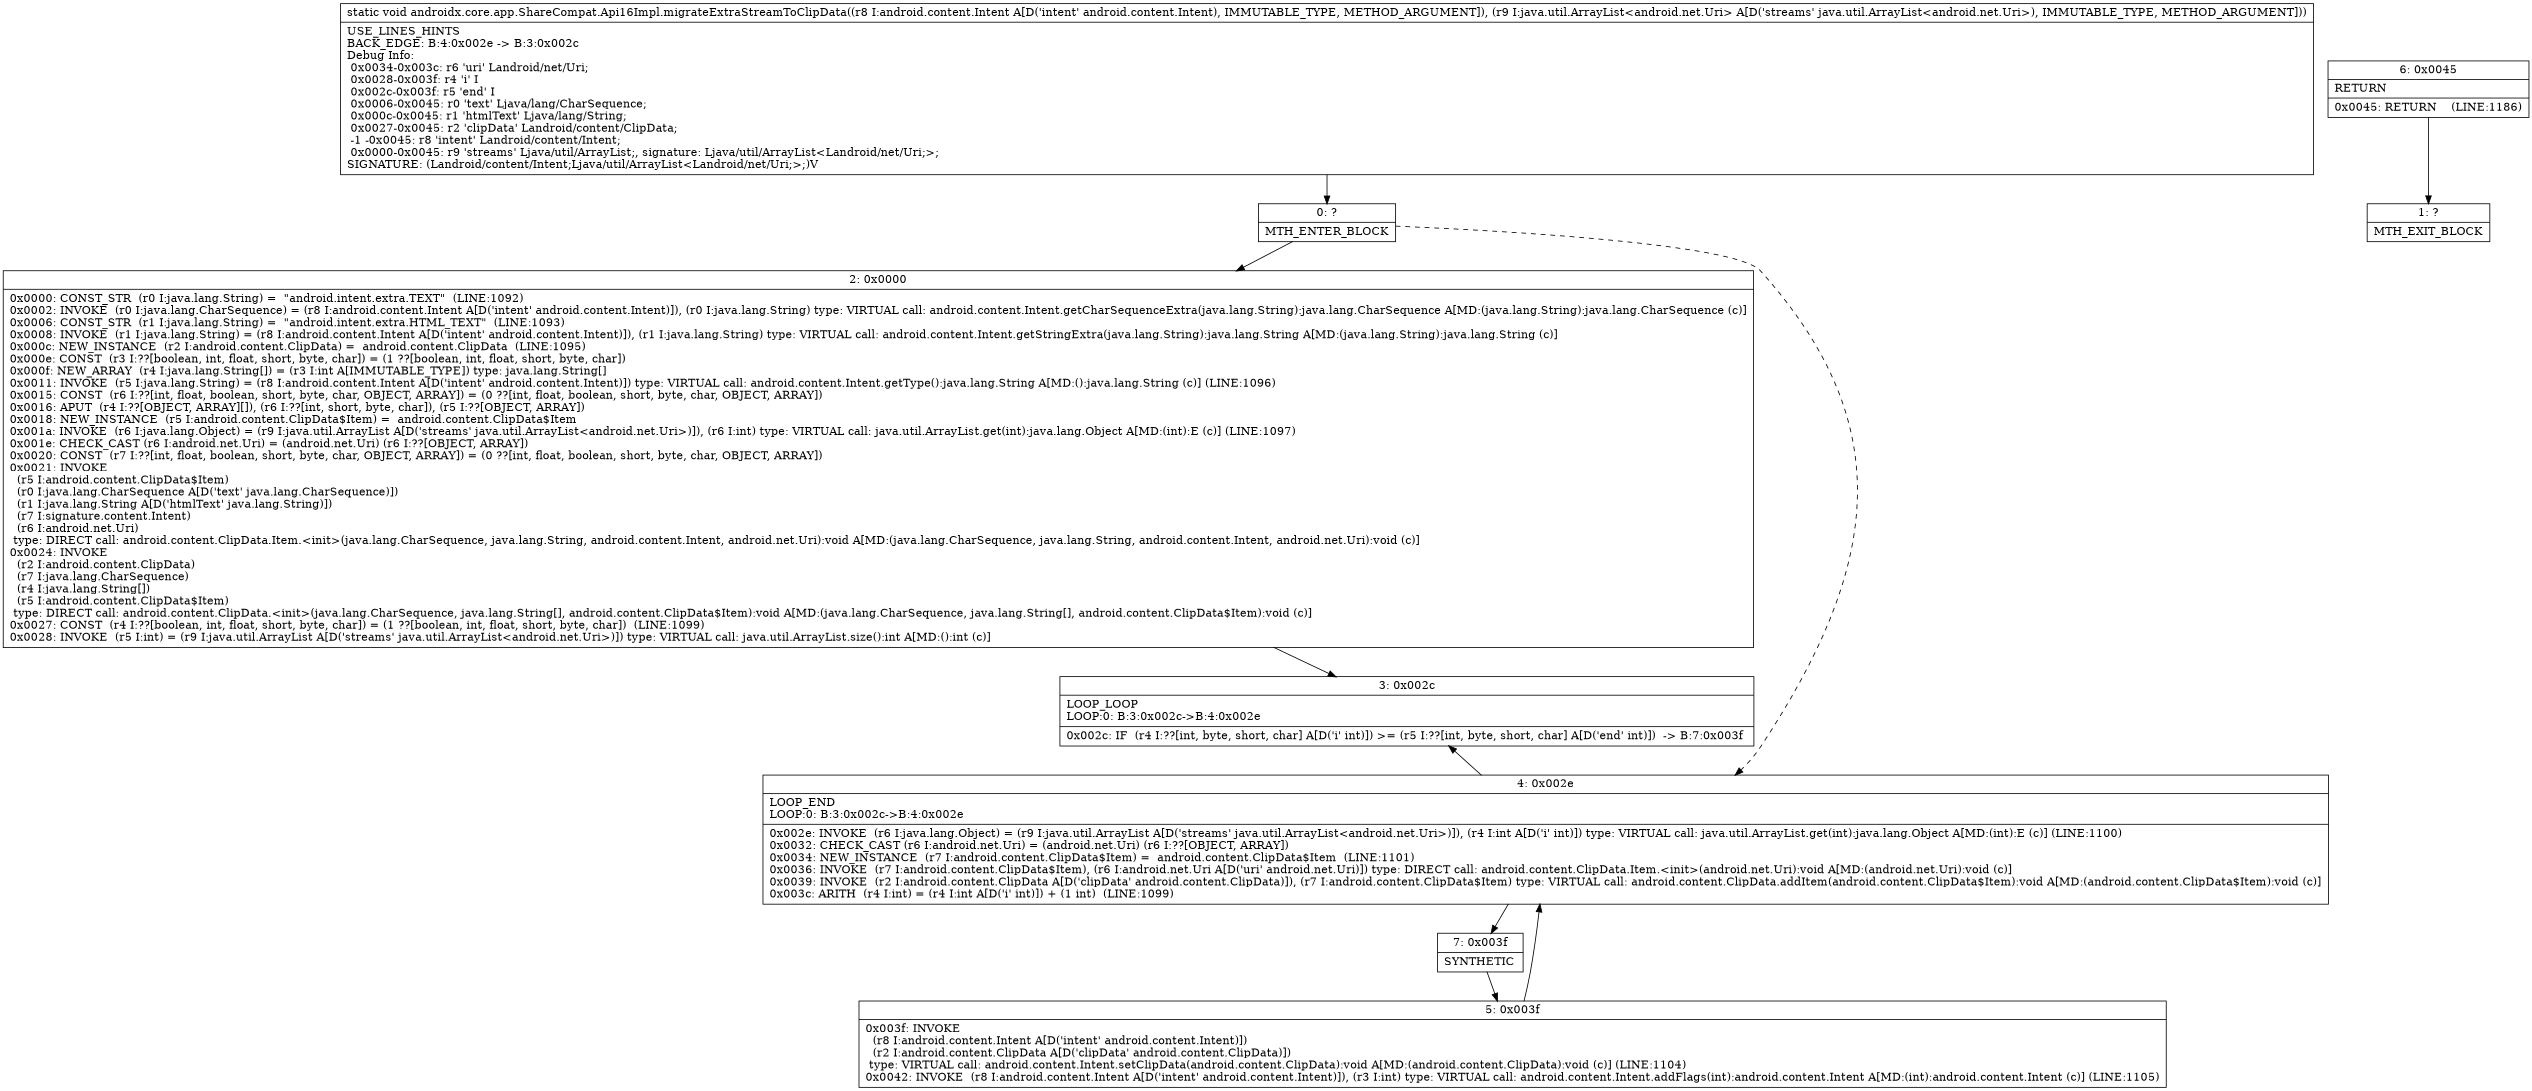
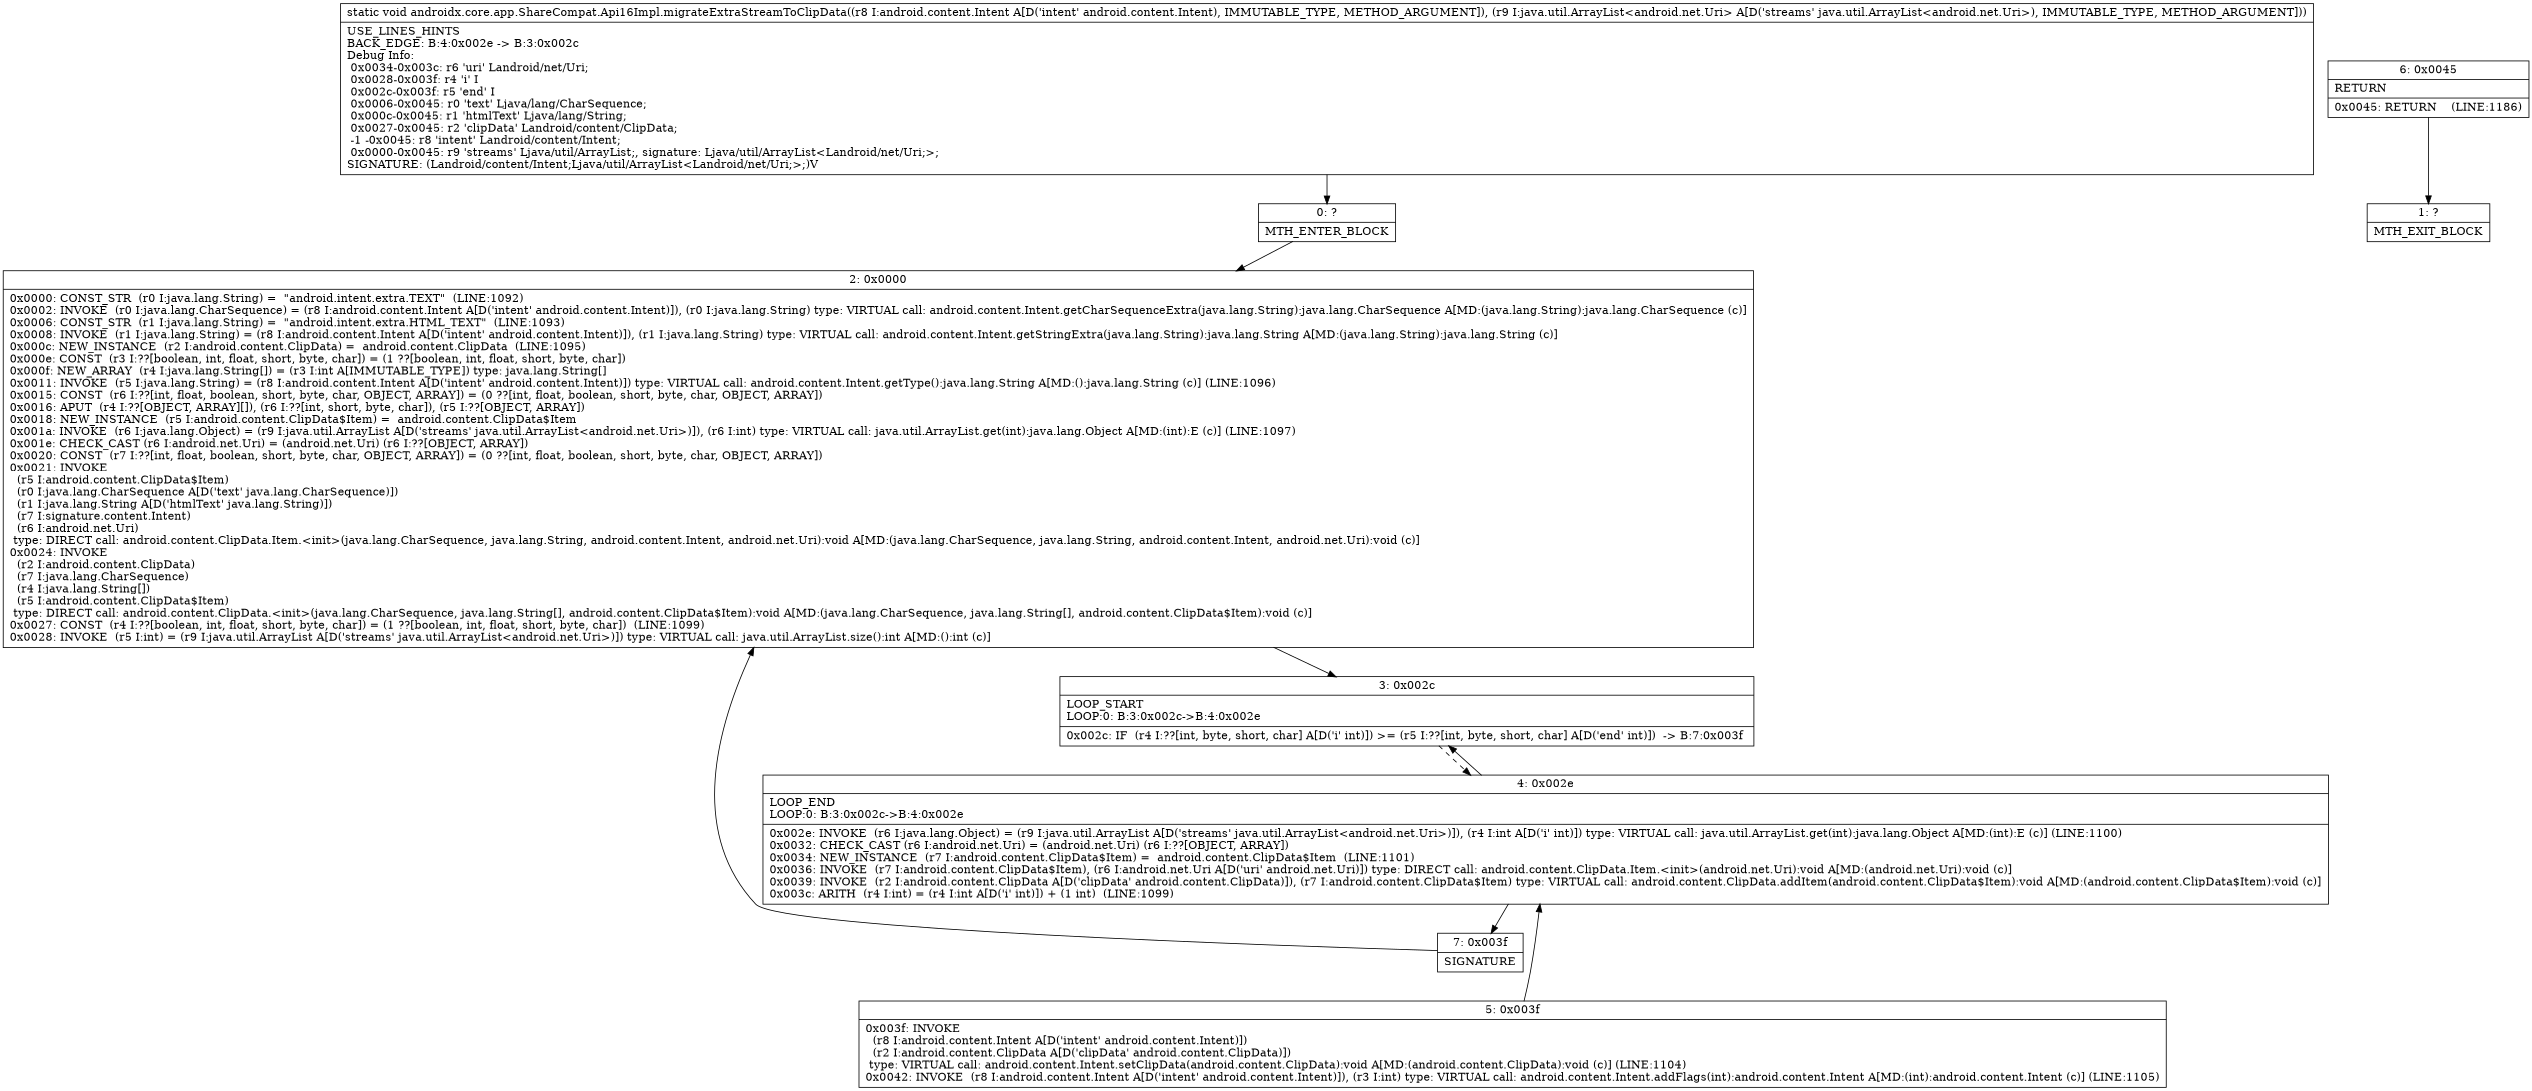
edge "0: ?" -> "4: 0x002e": now "3: 0x002c" -> "4: 0x002e"
node "3: 0x002c": text "LOOP_LOOP" -> "LOOP_START"
node "7: 0x003f": text "SYNTHETIC" -> "SIGNATURE"
edge "7: 0x003f" -> "5: 0x003f": now "7: 0x003f" -> "2: 0x0000"
